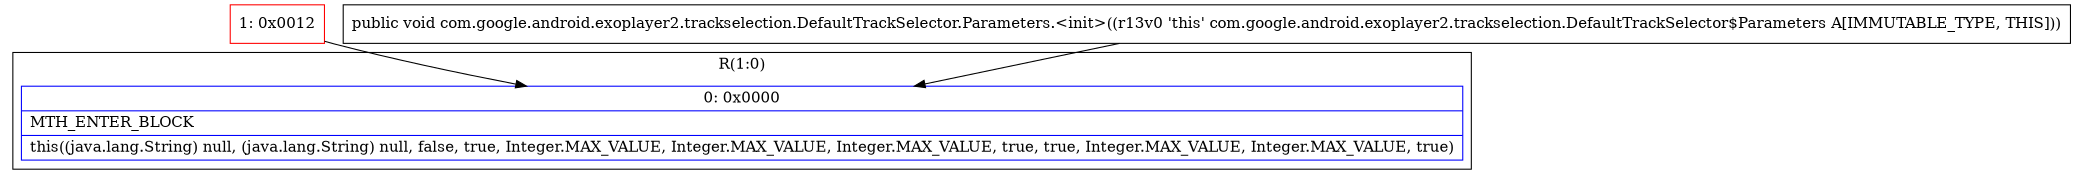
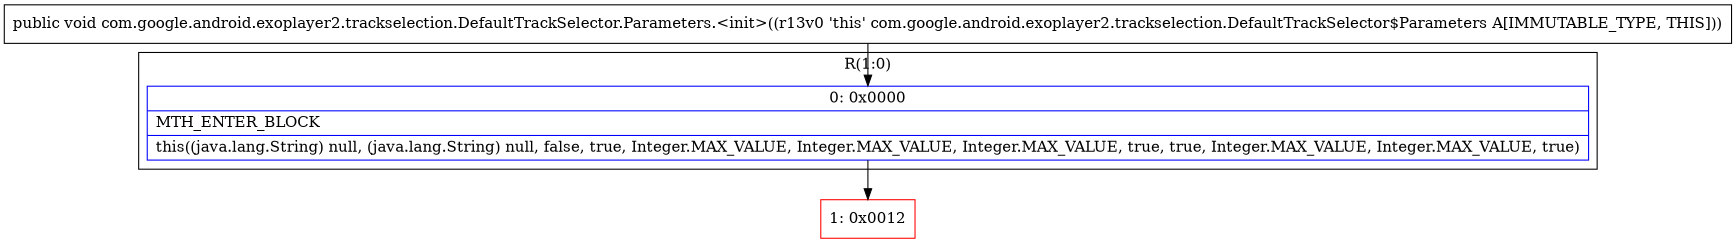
edge "1: 0x0012" -> "0: 0x0000": reversed
